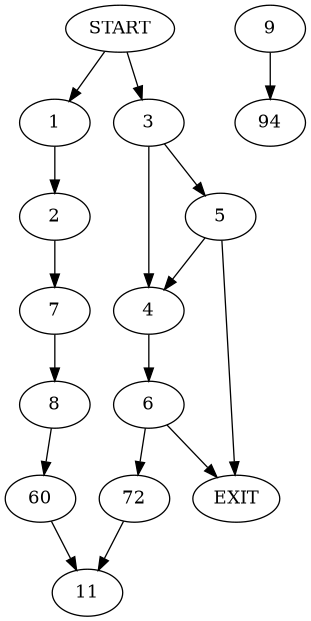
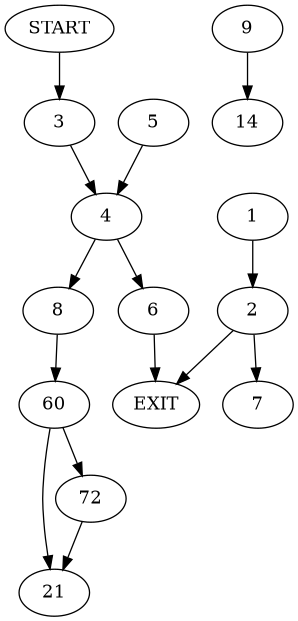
edge "START" -> "1": removed
node "94": label "94" -> "14"
edge "3" -> "5": removed
edge "7" -> "8": now "4" -> "8"
edge "5" -> "EXIT": now "2" -> "EXIT"
edge "6" -> "72": now "60" -> "72"
node "11": label "11" -> "21"
